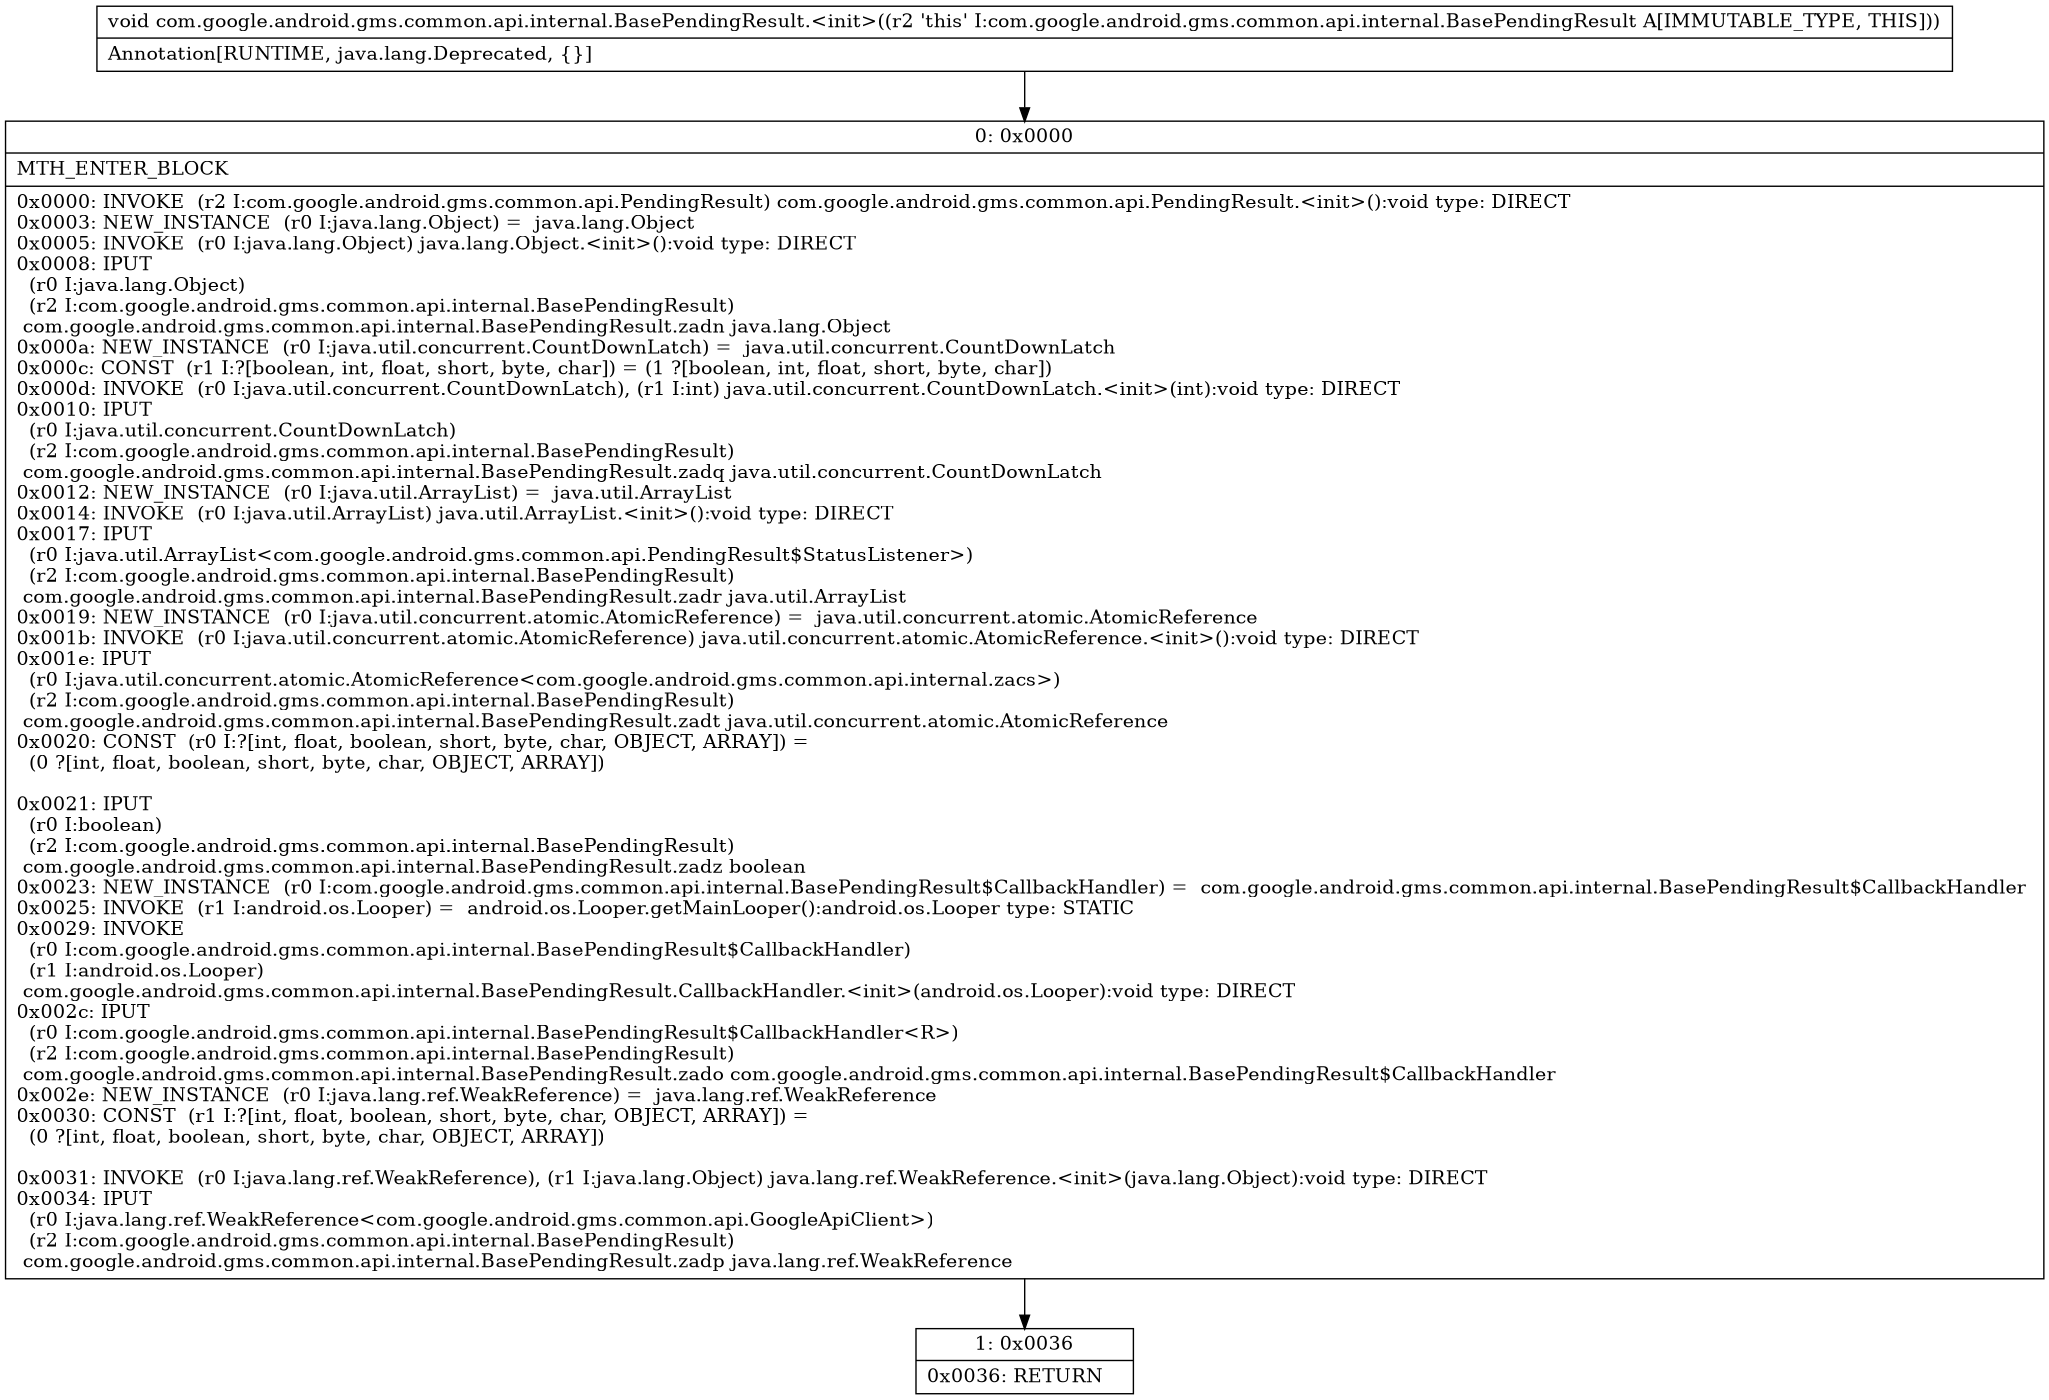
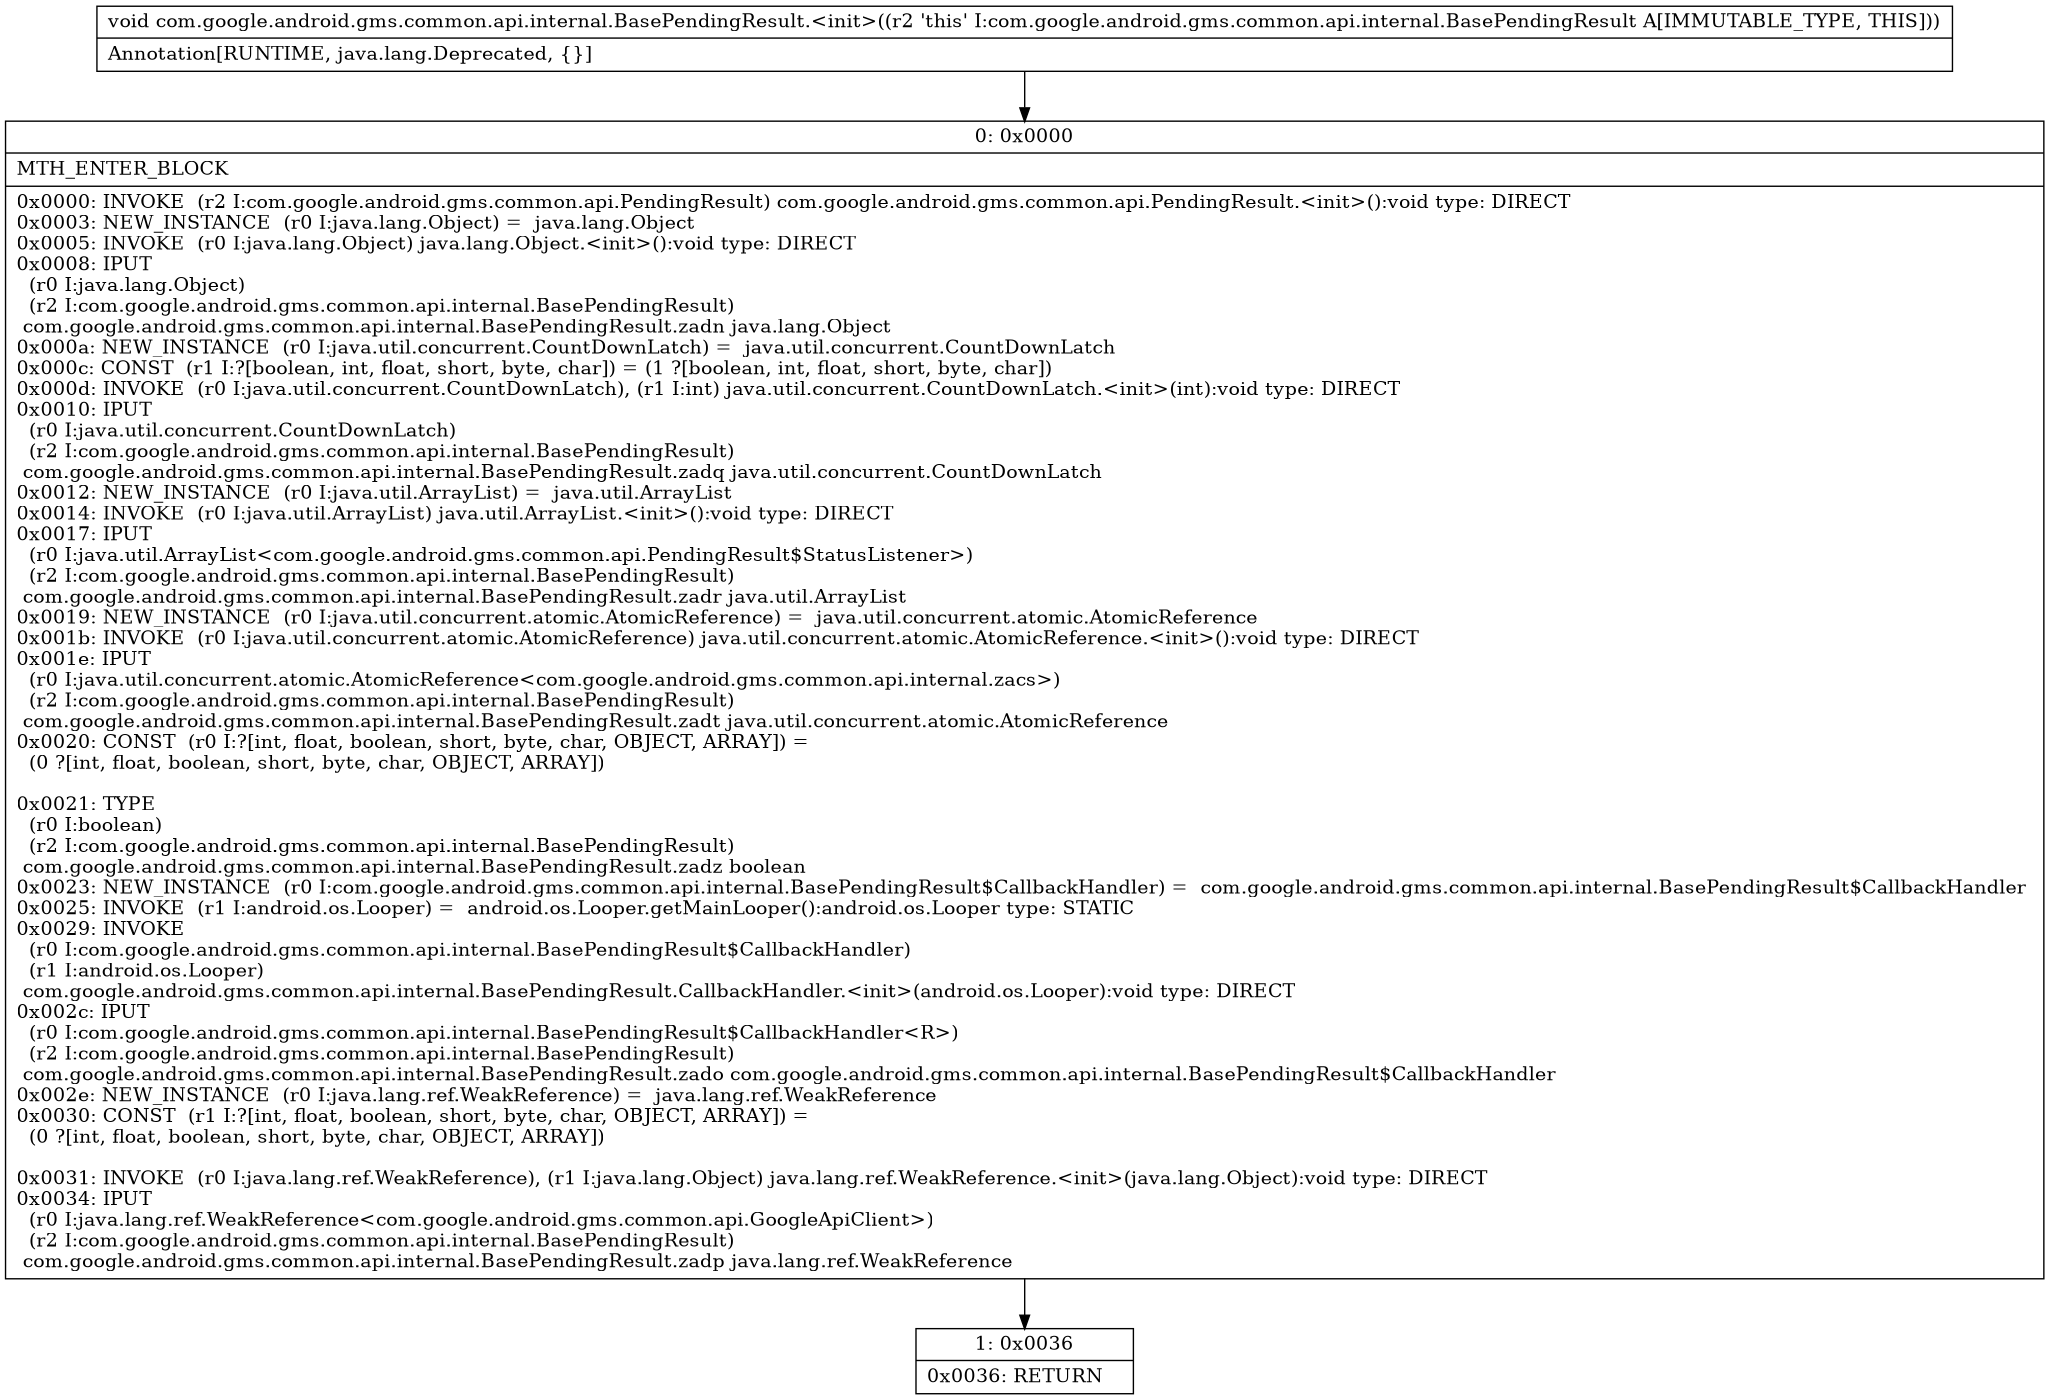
node "0: 0x0000": text "0x0021: IPUT" -> "0x0021: TYPE"
